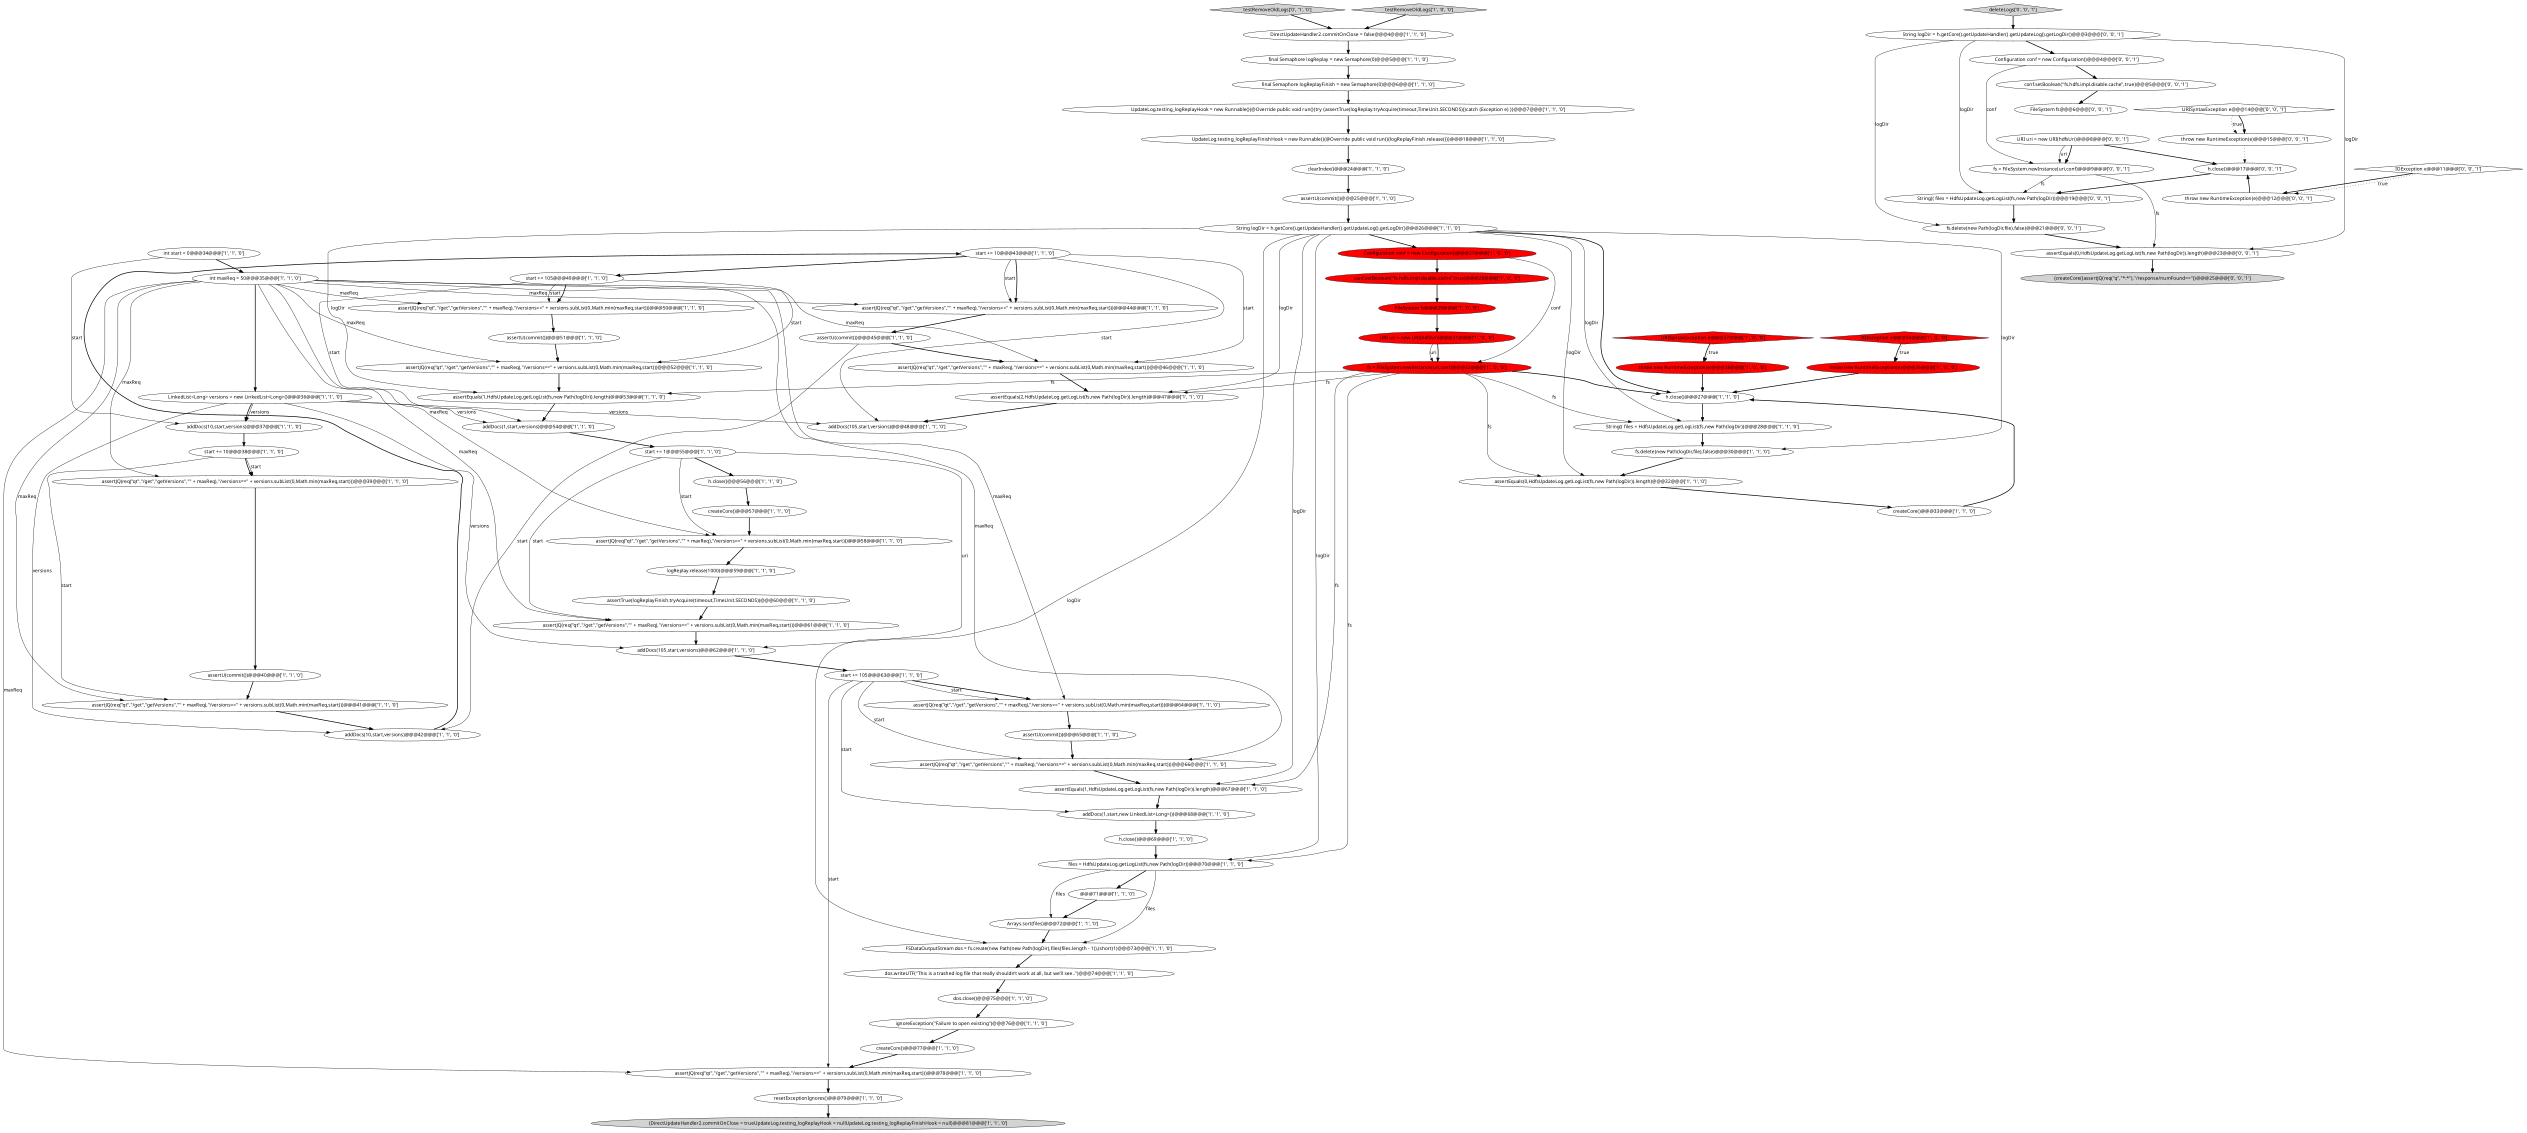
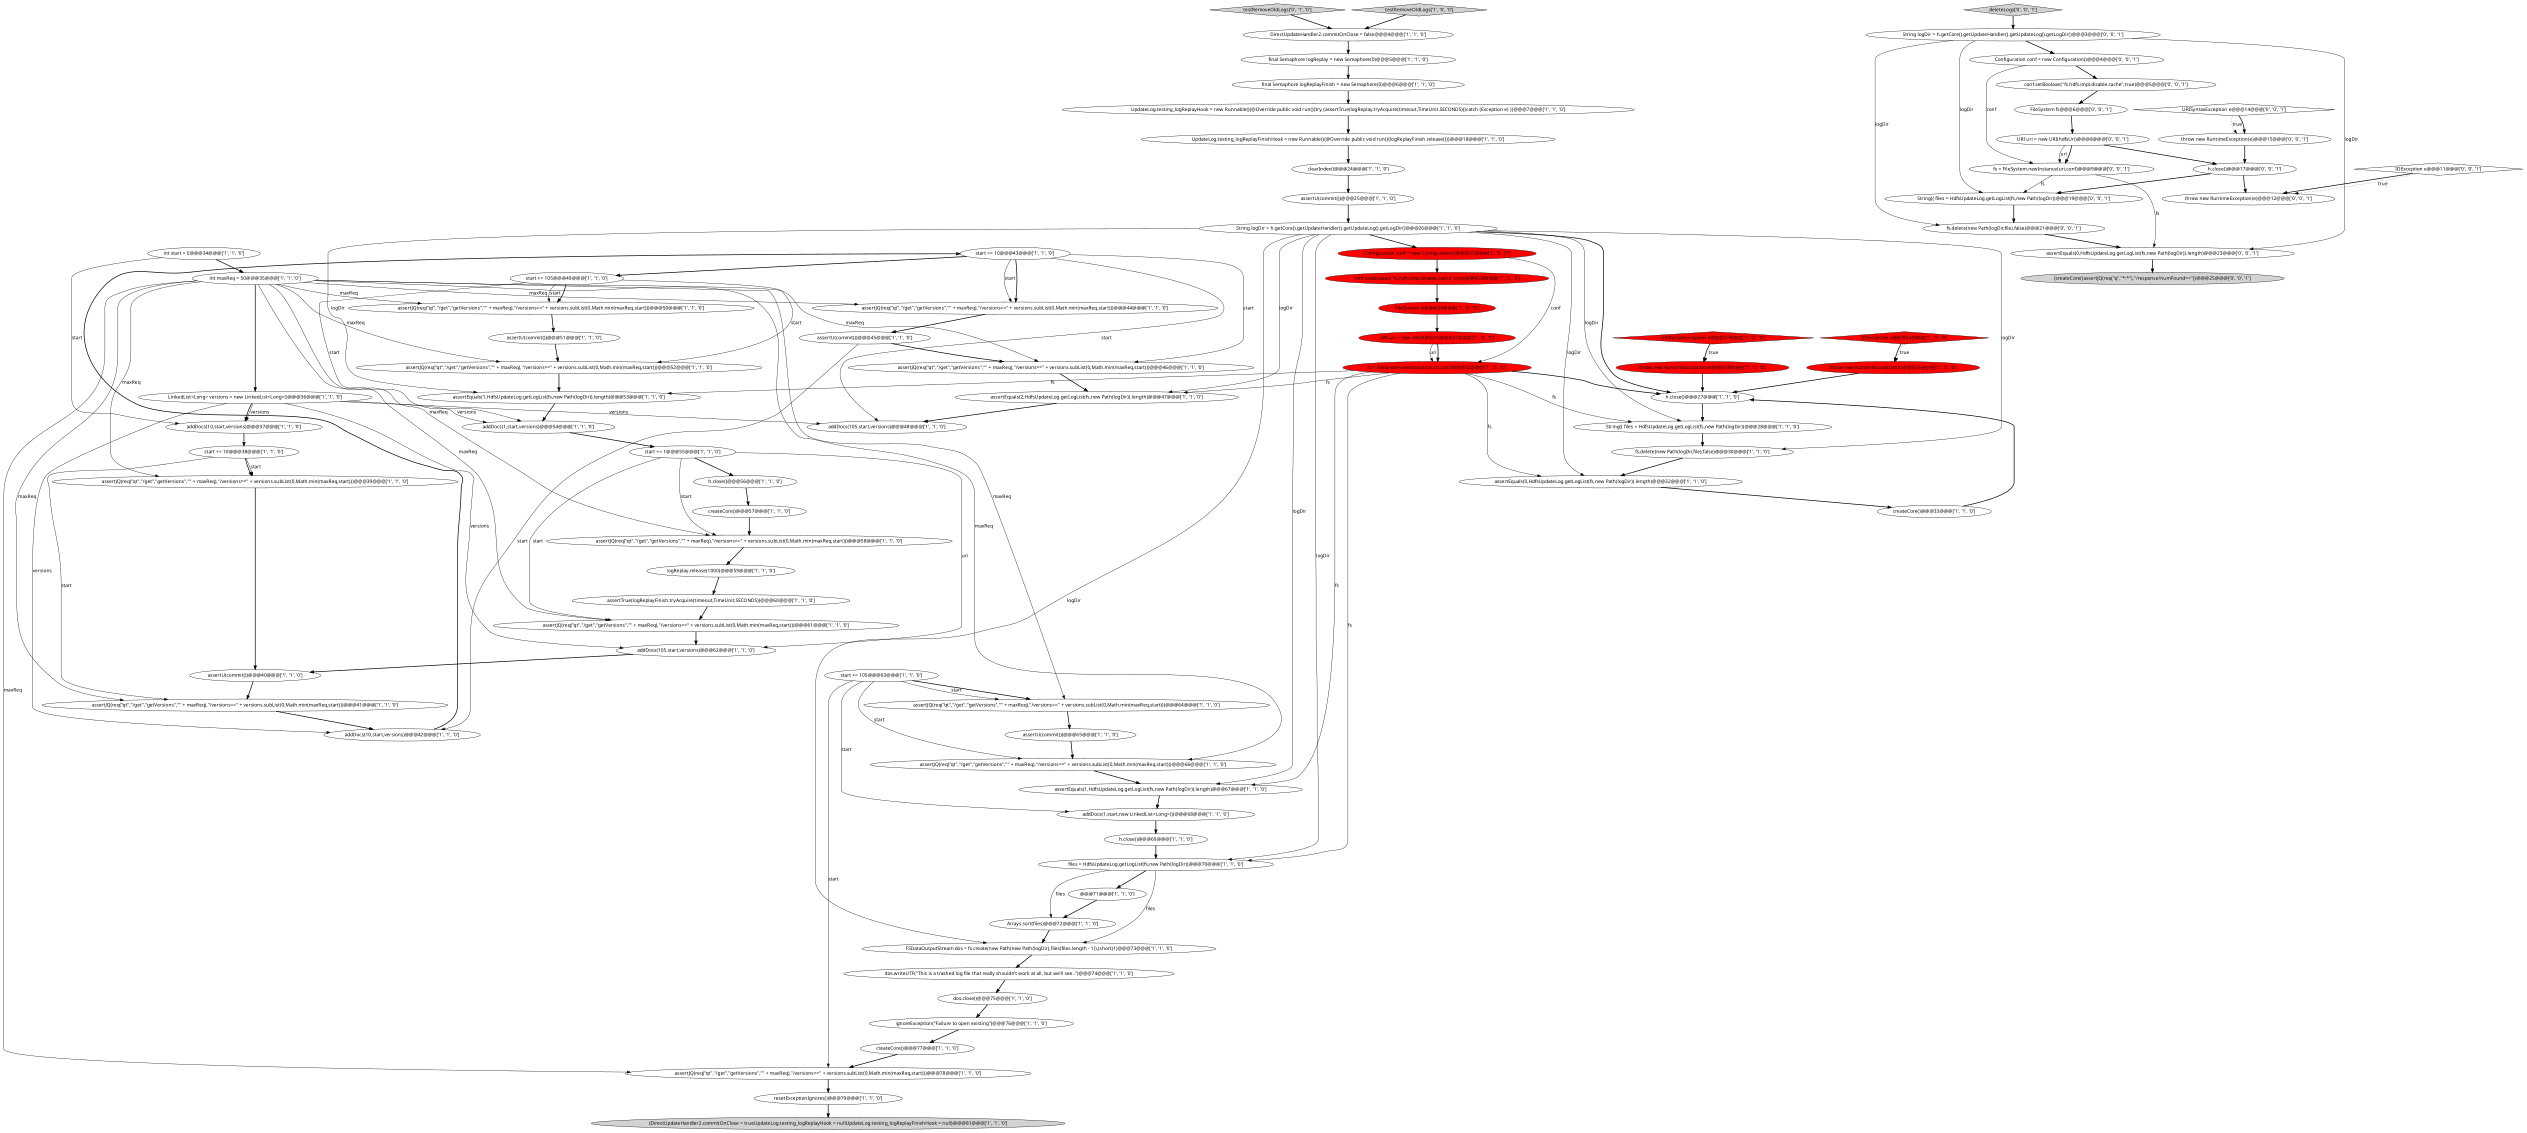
edge "FileSystem fs@@@6@@@['0', '0', '1']" -> "URI uri = new URI(hdfsUri)@@@8@@@['0', '0', '1']": added
edge "throw new RuntimeException(e)@@@15@@@['0', '0', '1']" -> "h.close()@@@17@@@['0', '0', '1']": style dotted -> bold
edge "throw new RuntimeException(e)@@@12@@@['0', '0', '1']" -> "h.close()@@@17@@@['0', '0', '1']": reversed
edge "addDocs(105,start,versions)@@@62@@@['1', '1', '0']" -> "start += 105@@@63@@@['1', '1', '0']": now "addDocs(105,start,versions)@@@62@@@['1', '1', '0']" -> "assertU(commit())@@@40@@@['1', '1', '0']"
